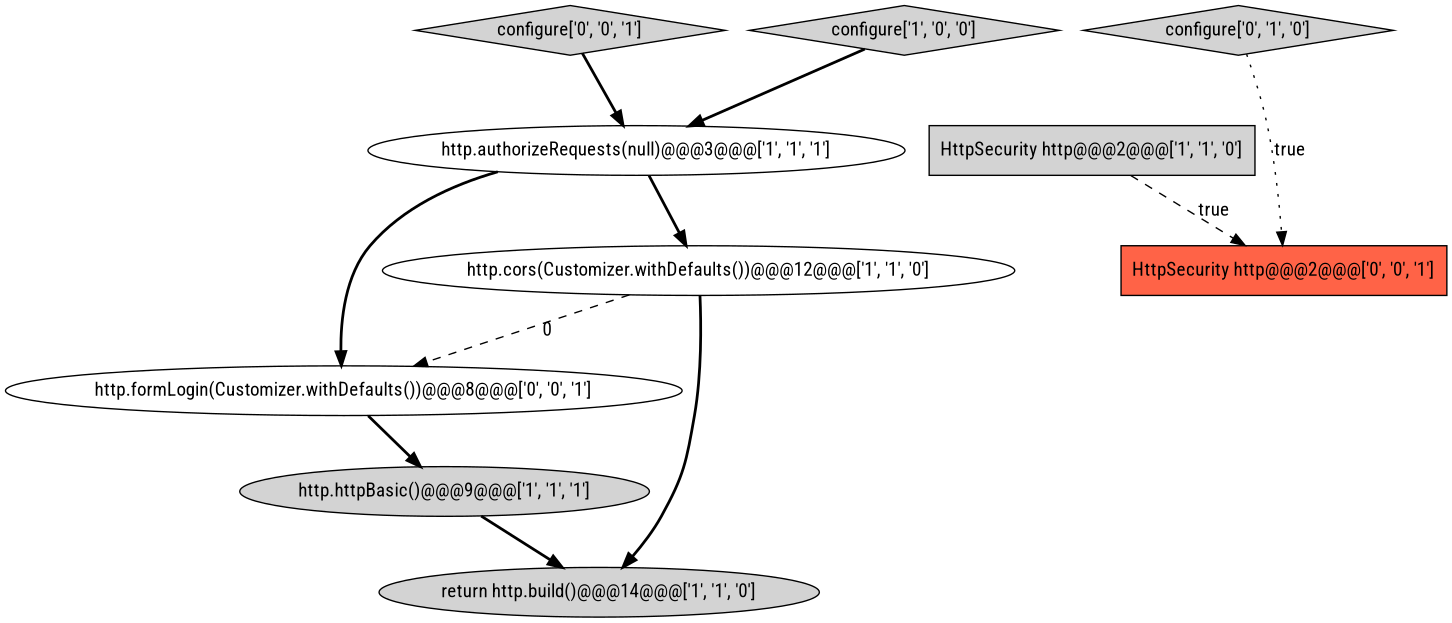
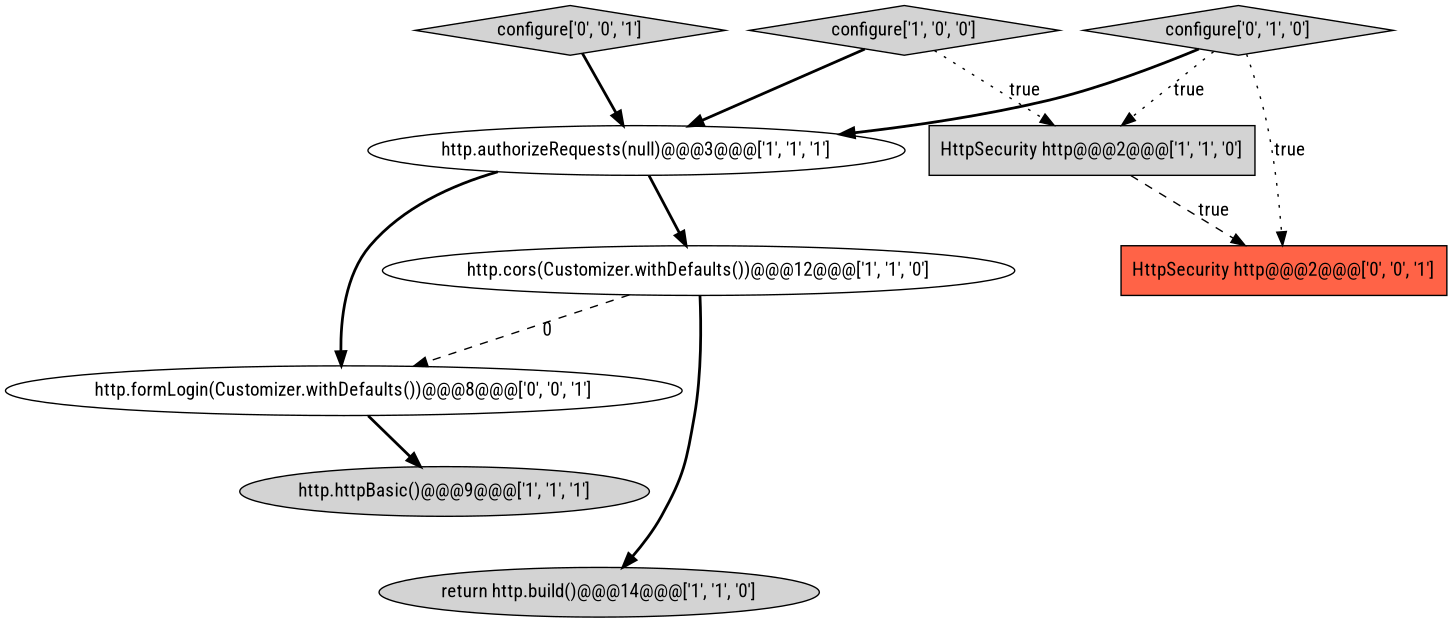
edge "configure['1', '0', '0']" -> "HttpSecurity http@@@2@@@['1', '1', '0']": added, label "true"
edge "configure['0', '1', '0']" -> "HttpSecurity http@@@2@@@['1', '1', '0']": added, label "true"
edge "configure['0', '1', '0']" -> "http.authorizeRequests(null)@@@3@@@['1', '1', '1']": added
edge "http.httpBasic()@@@9@@@['1', '1', '1']" -> "return http.build()@@@14@@@['1', '1', '0']": removed
